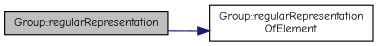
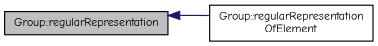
edge "Group::regularRepresentation" -> "Group::regularRepresentation OfElement": reversed
